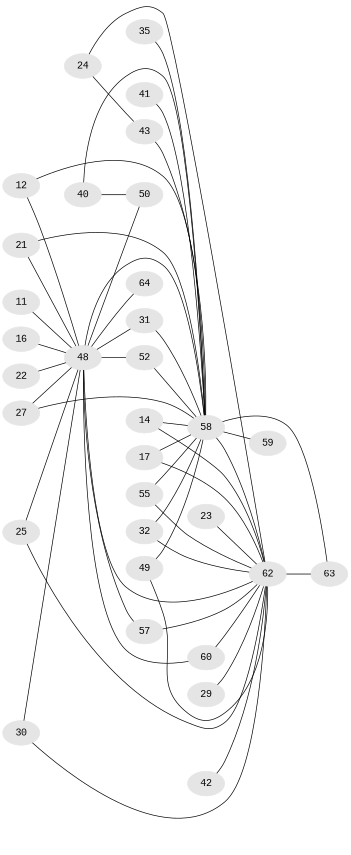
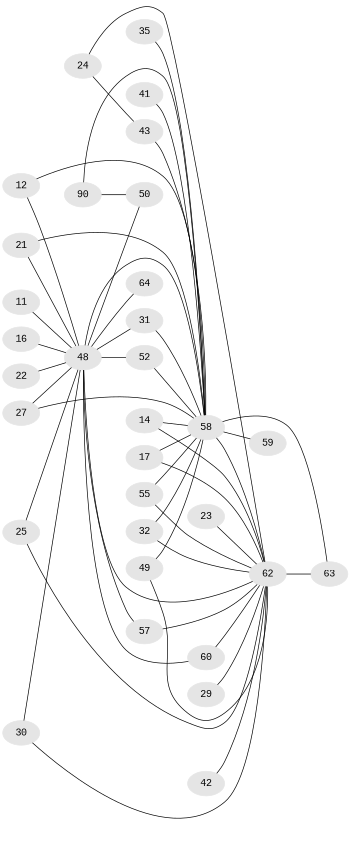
node "40": label "40" -> "90"
